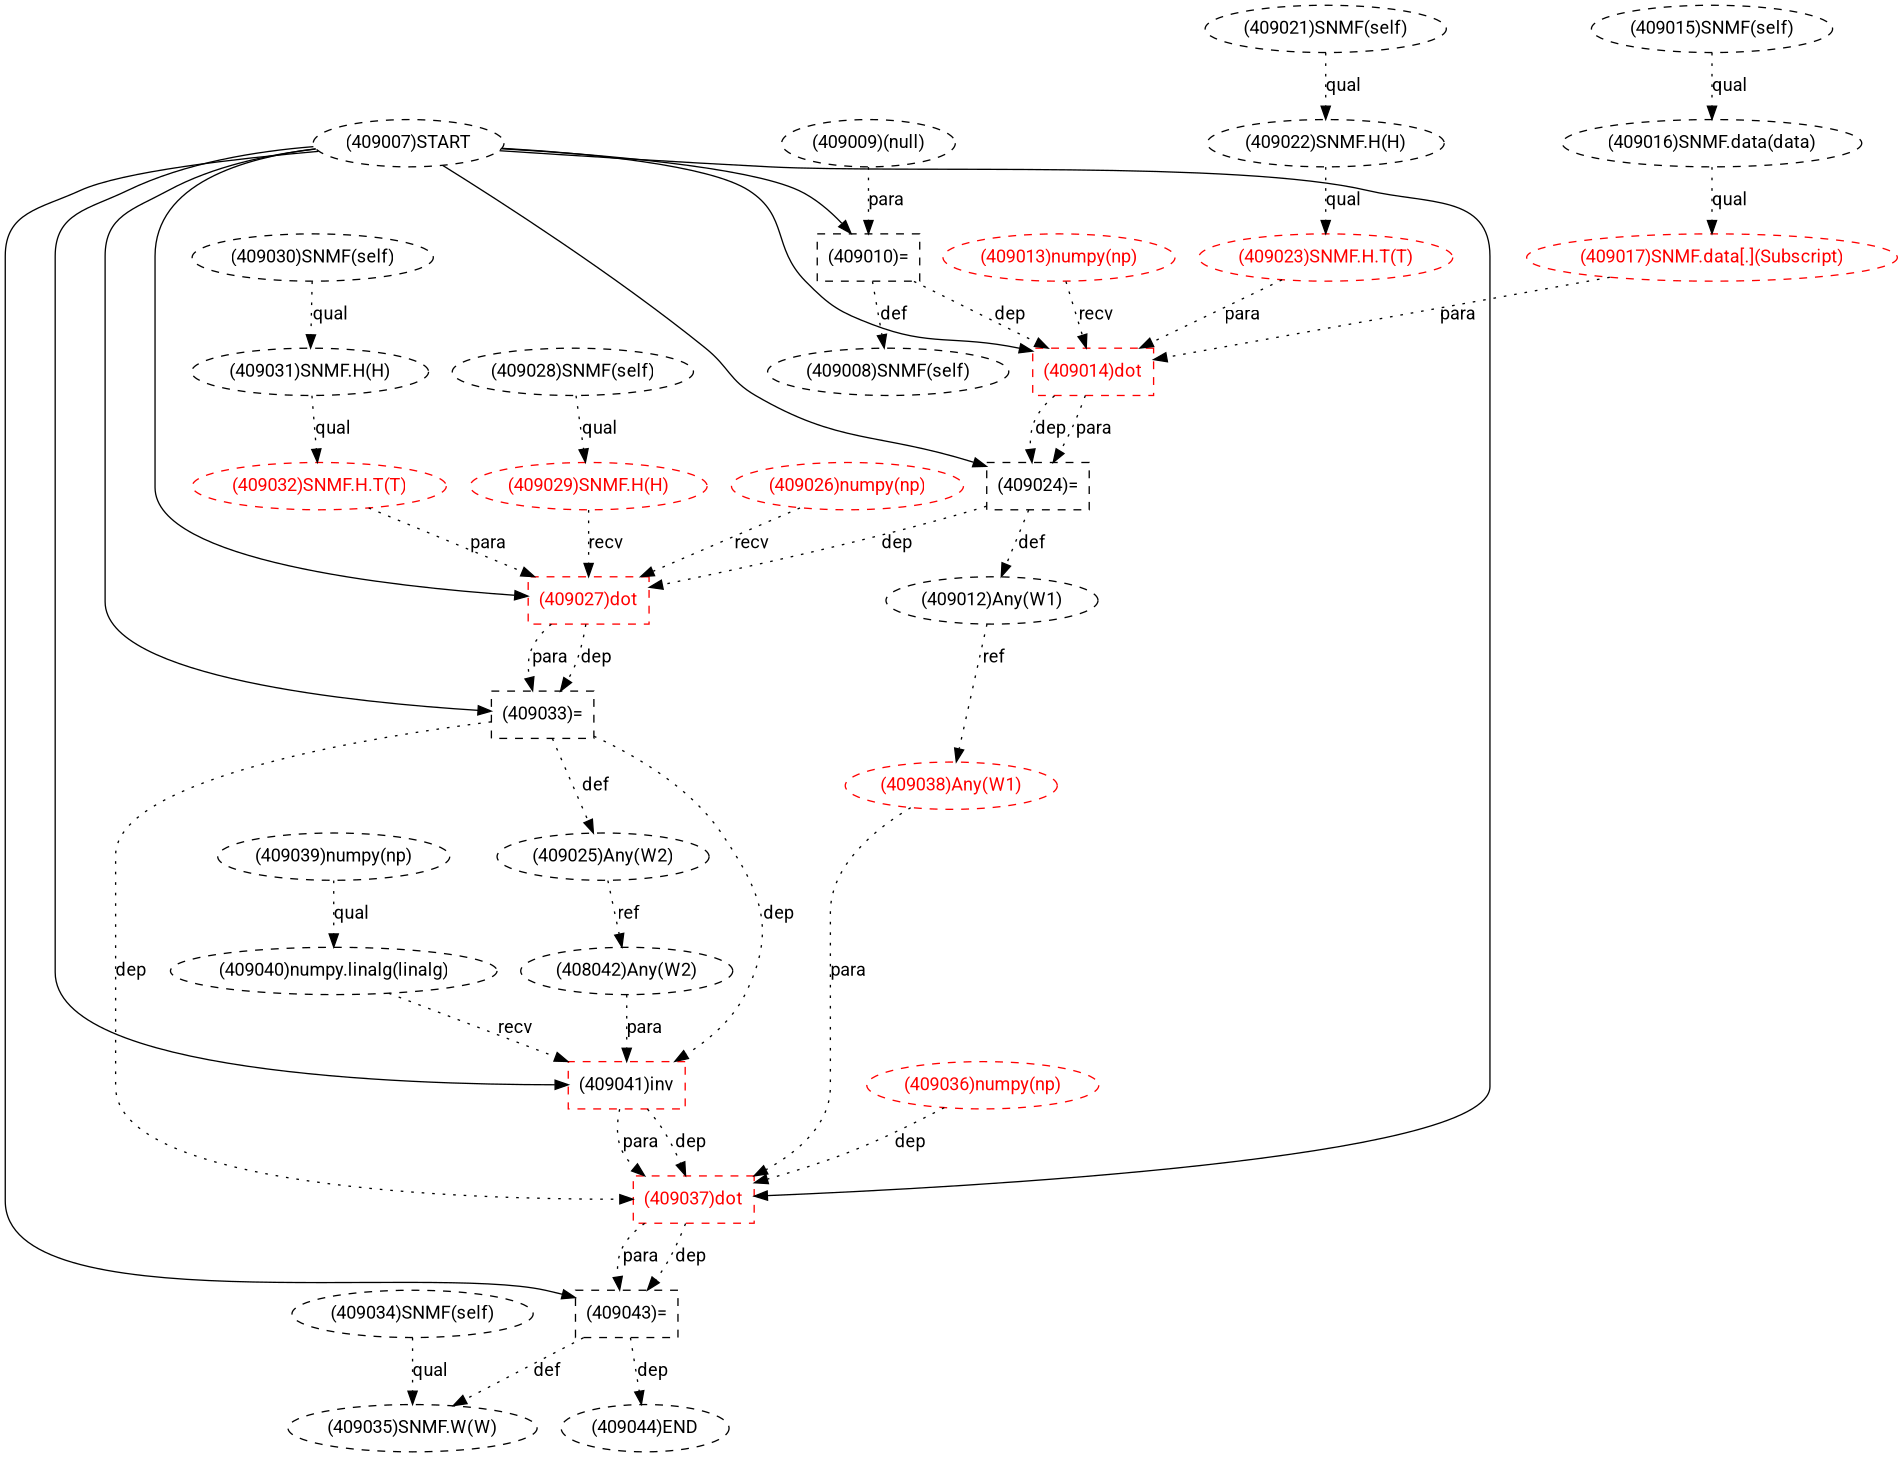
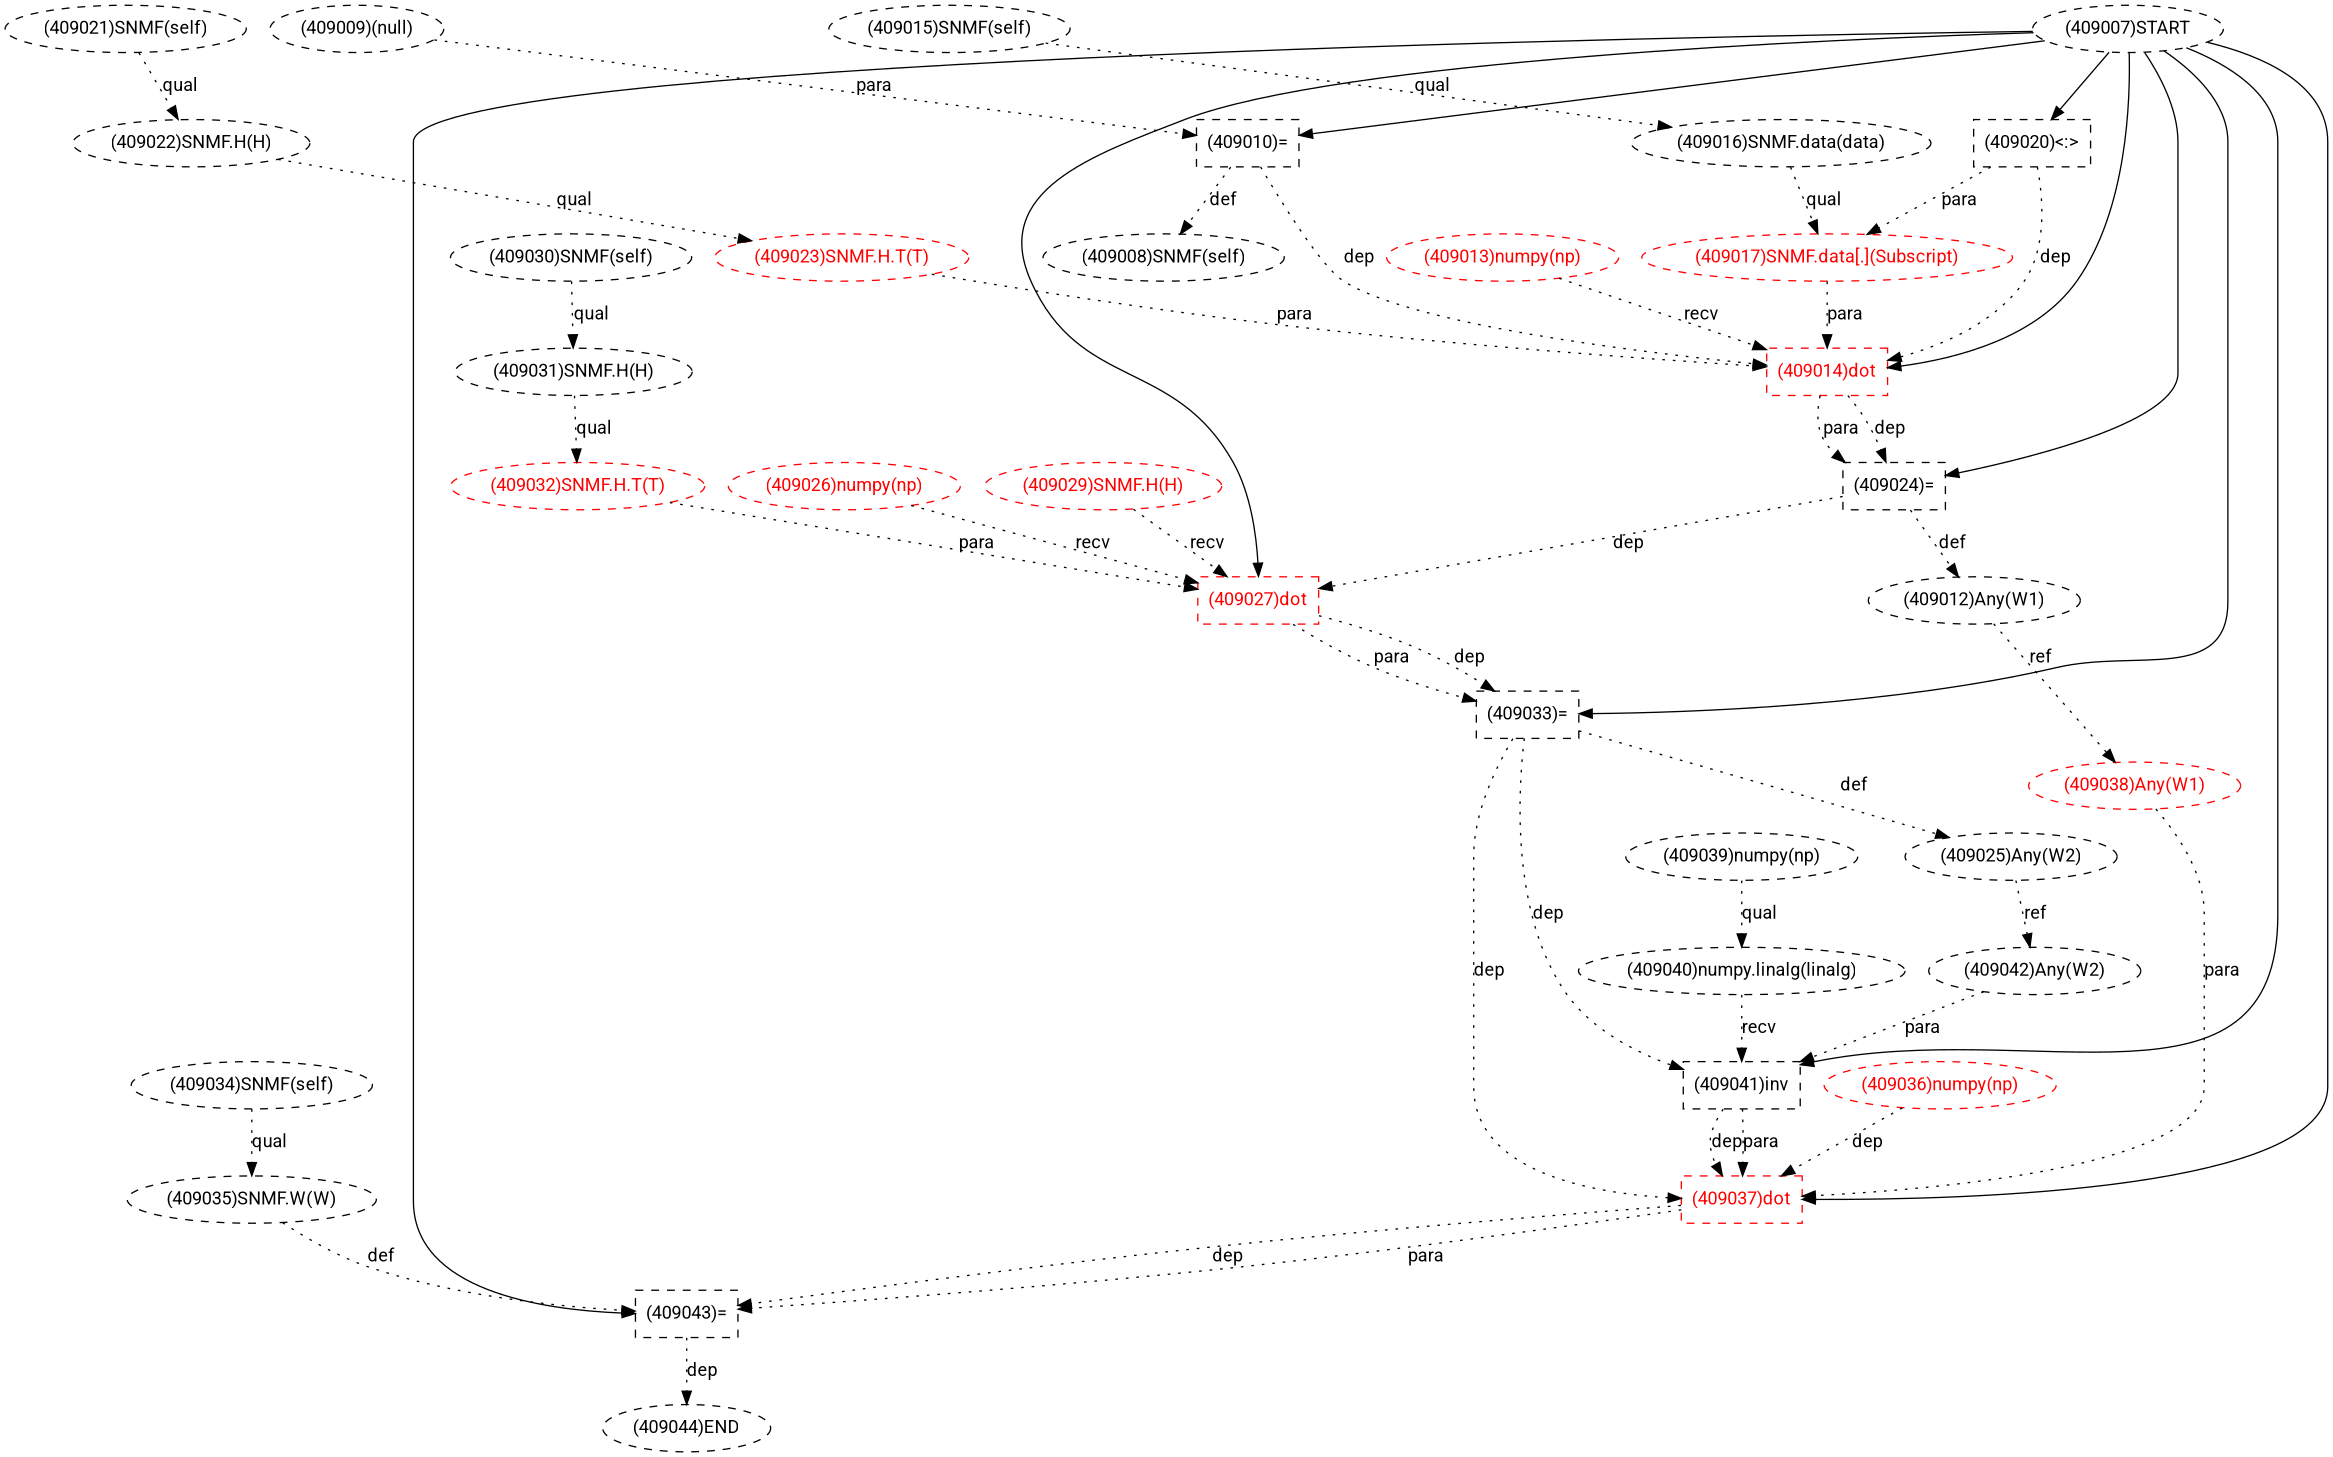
node "(409020)<:>": added
node "(409028)SNMF(self)": removed
node "(408042)Any(W2)": label "(408042)Any(W2)" -> "(409042)Any(W2)"
node "(409041)inv": color red -> black
edge "(409043)=" -> "(409035)SNMF.W(W)": reversed
